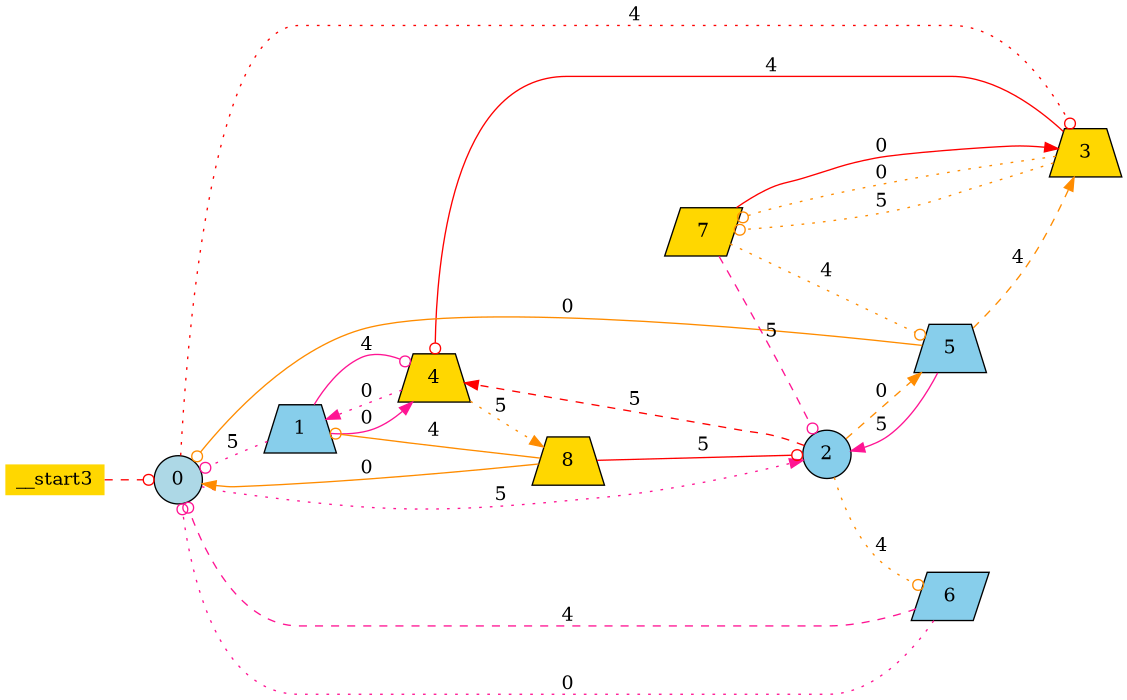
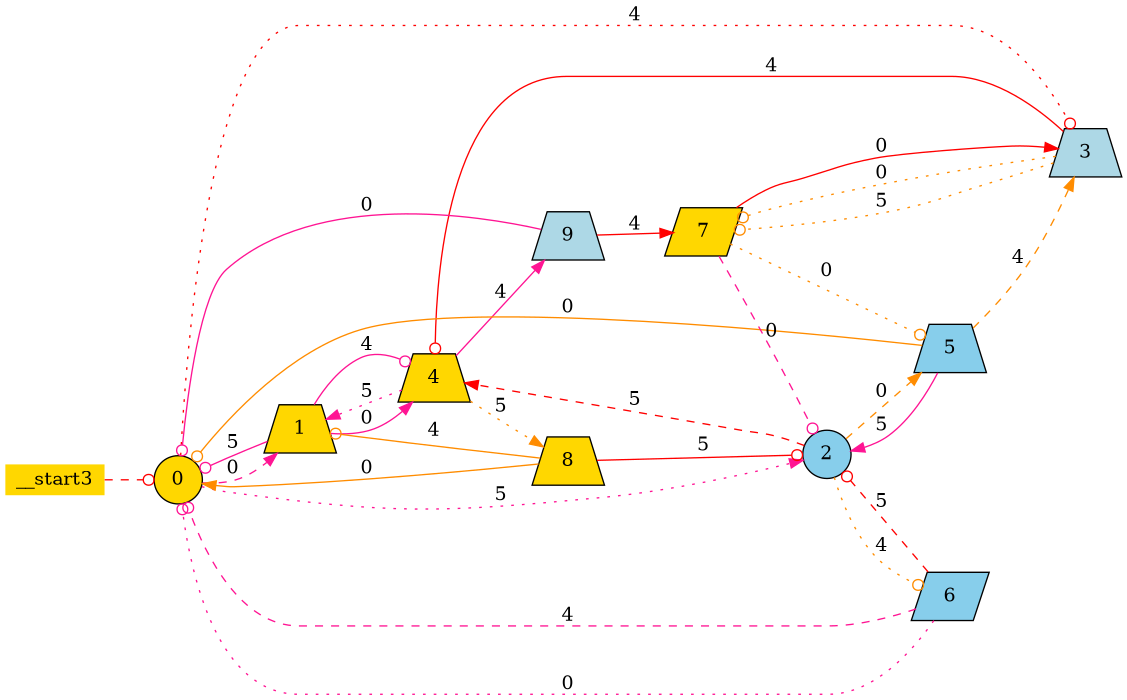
node "3": fillcolor gold -> lightblue
node "9": added
edge "7" -> "5": label "4" -> "0"
edge "7" -> "2": label "5" -> "0"
edge "4" -> "1": label "0" -> "5"
node "1": fillcolor skyblue -> gold
edge "1" -> "0": style dotted -> solid
edge "0" -> "1": added, label "0"
node "0": fillcolor lightblue -> gold
edge "6" -> "2": added, label "5"
